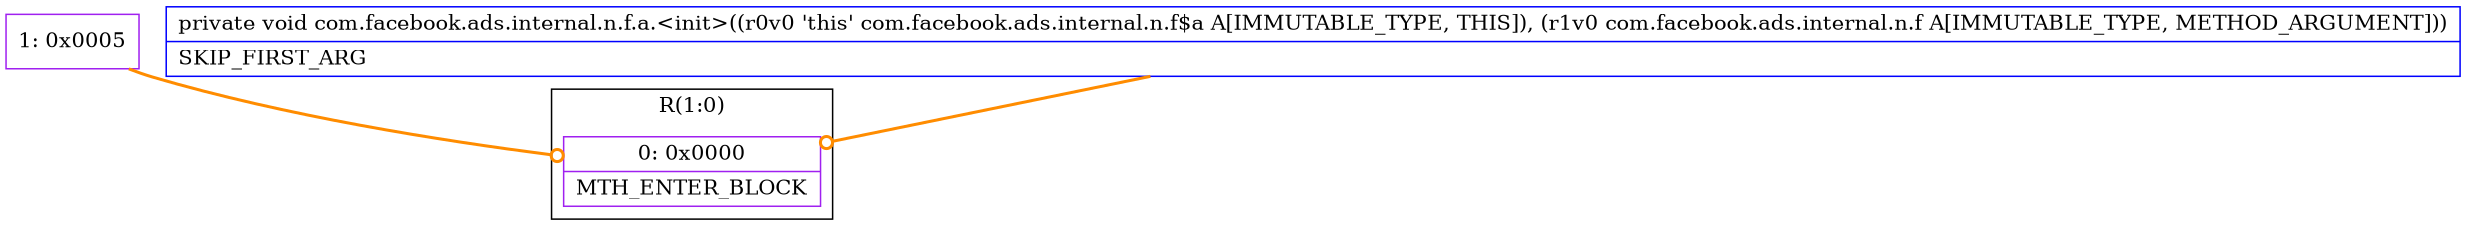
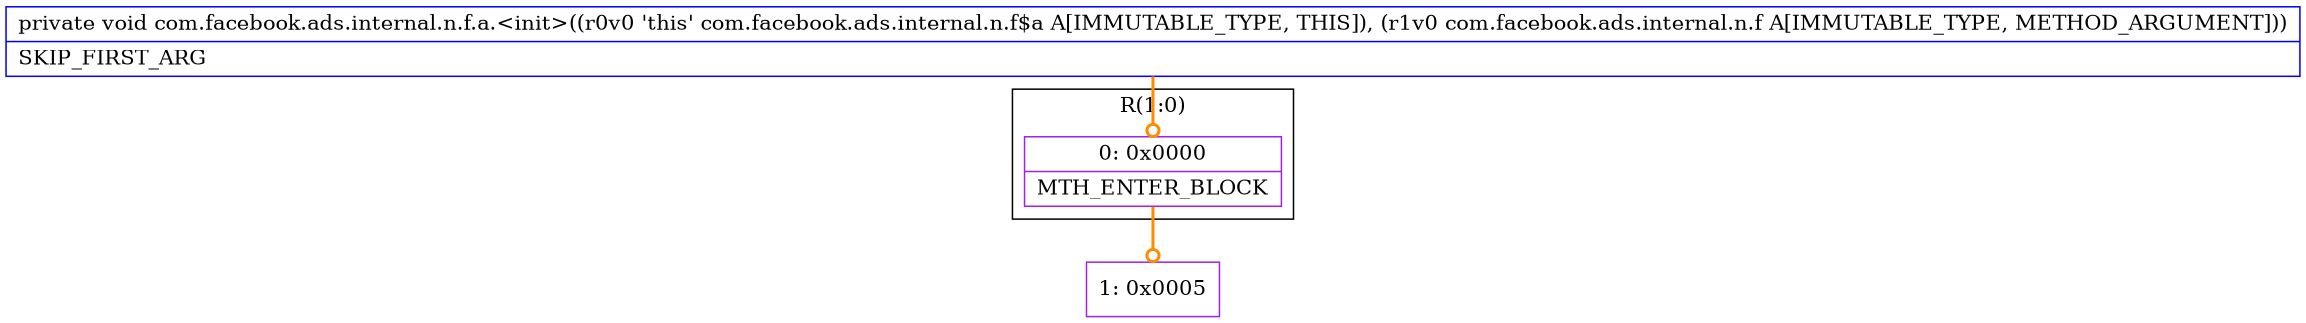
edge "1: 0x0005" -> "0: 0x0000": reversed
